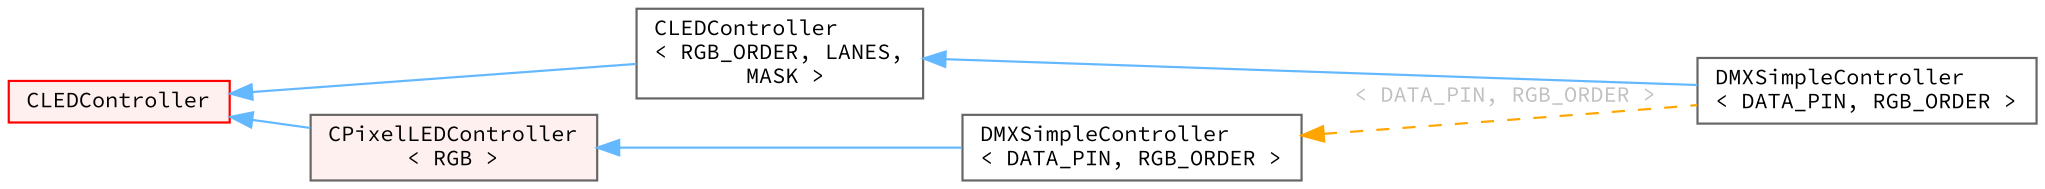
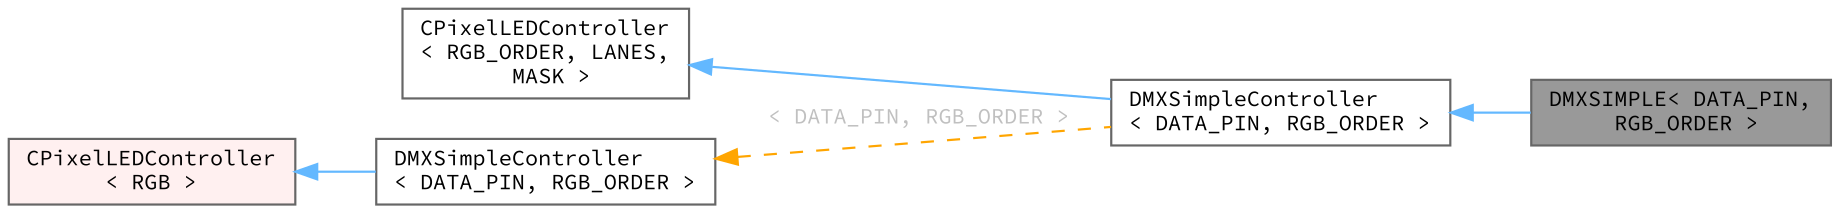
node "CLEDController < RGB_ORDER, LANES, MASK >": label "CLEDController < RGB_ORDER, LANES, MASK >" -> "CPixelLEDController < RGB_ORDER, LANES, MASK >"
node "CLEDController": removed
node "DMXSIMPLE< DATA_PIN, RGB_ORDER >": added
